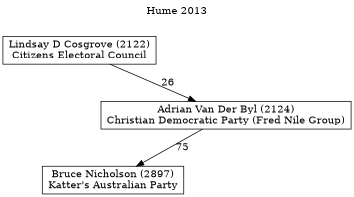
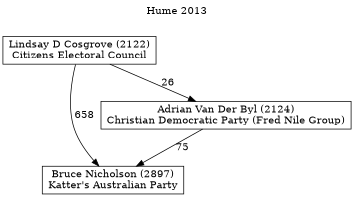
edge "Lindsay D Cosgrove (2122) Citizens Electoral Council" -> "Bruce Nicholson (2897) Katter's Australian Party": added, label "658"
